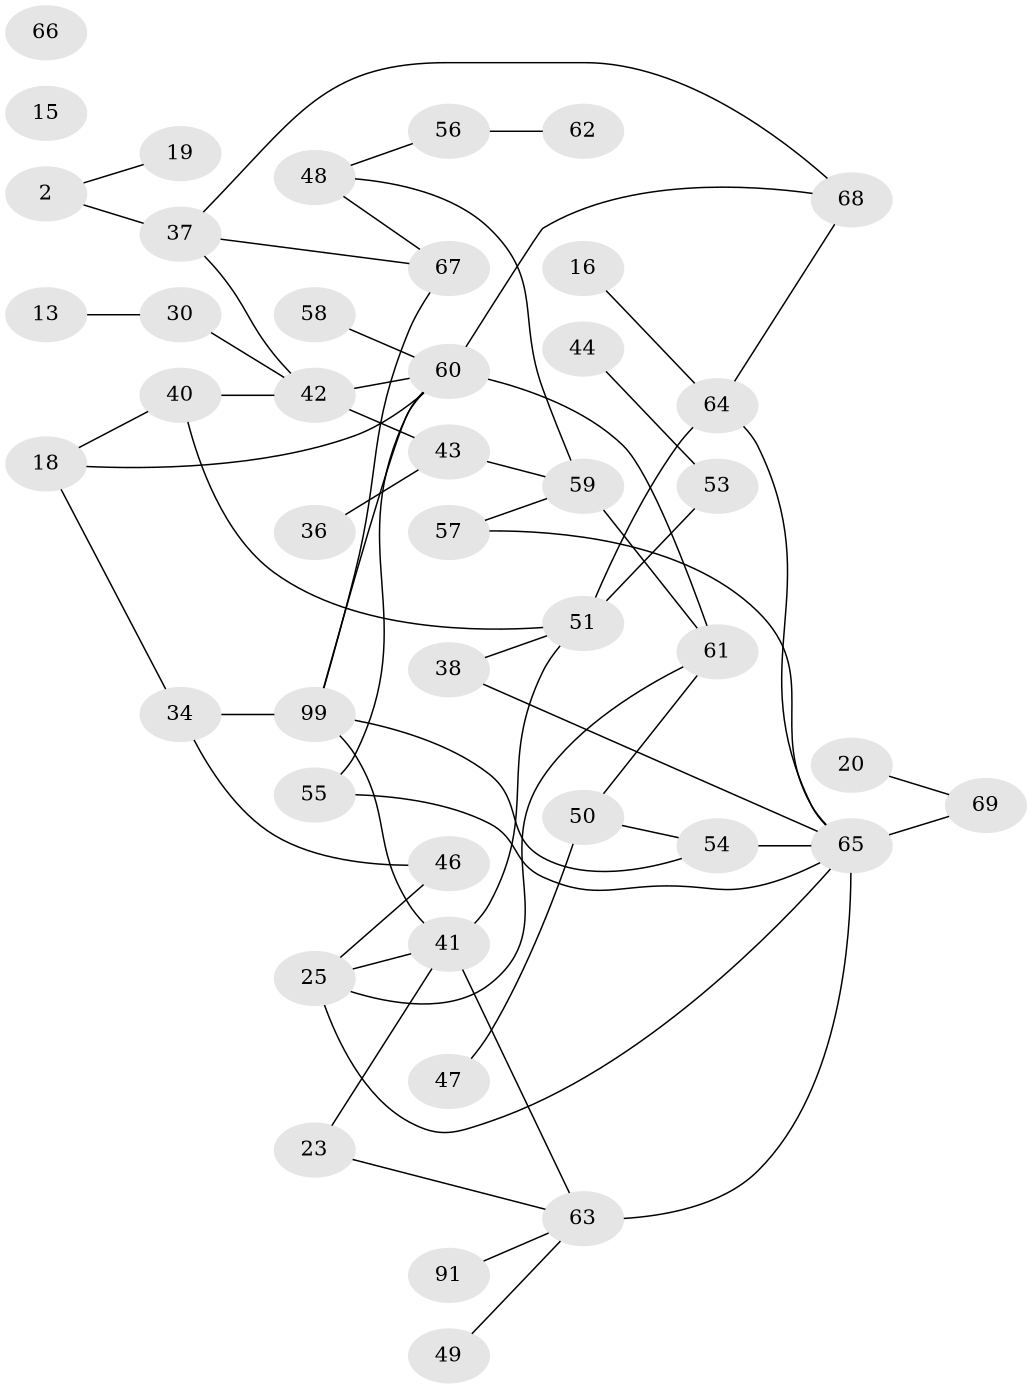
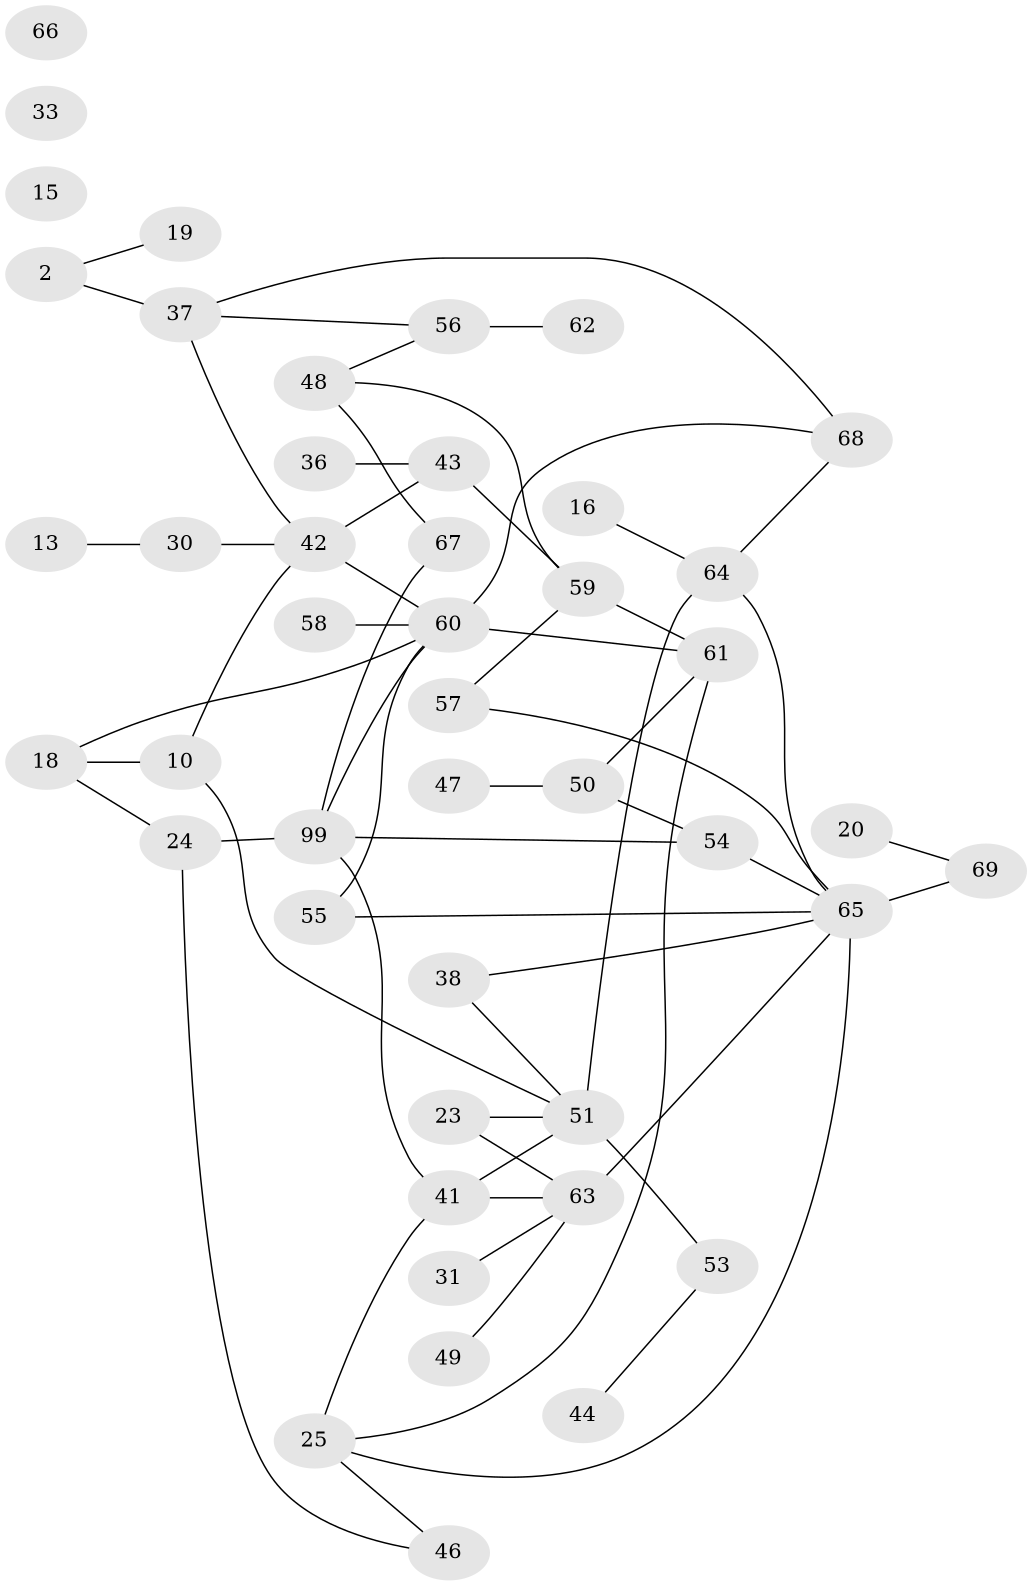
node "33": added
edge "37" -- "67": now "37" -- "56"
node "40": label "40" -> "10"
node "34": label "34" -> "24"
edge "41" -- "23": now "51" -- "23"
node "91": label "91" -> "31"
